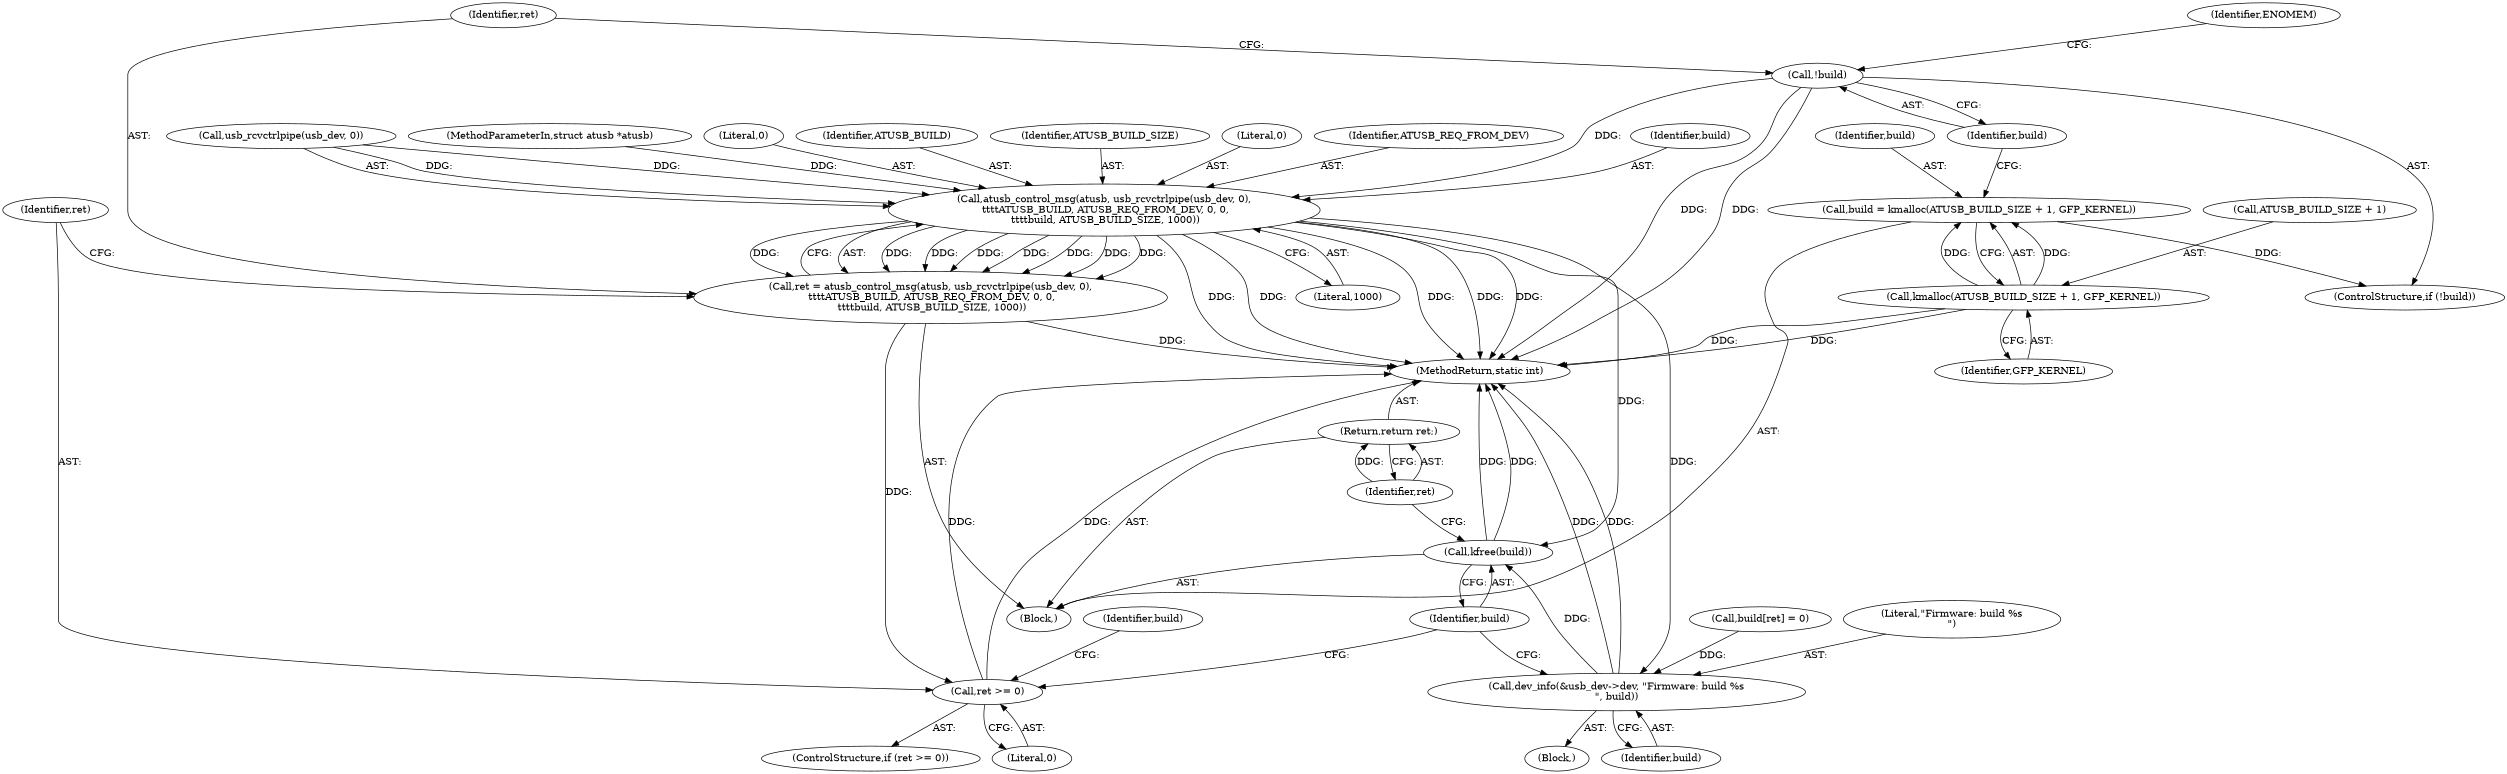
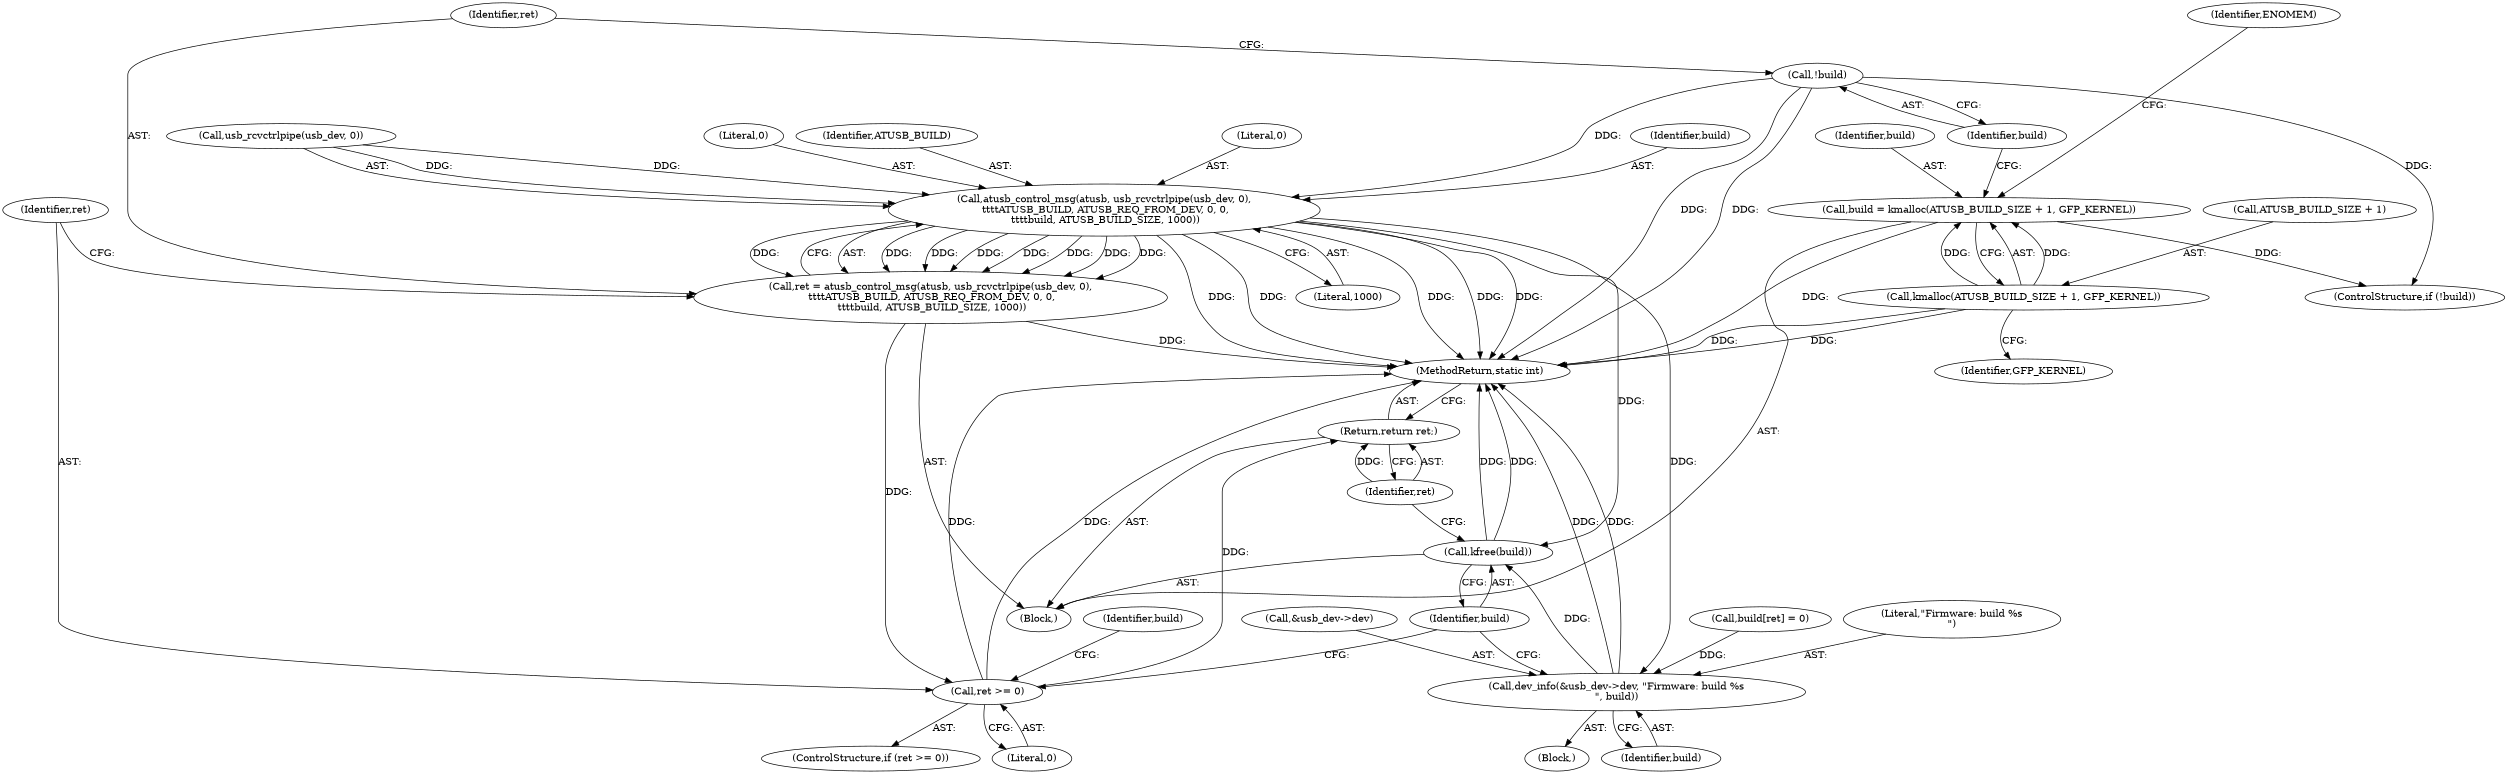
edge "(Identifier,ENOMEM)" -> "(Call,!build)": now "(Identifier,ENOMEM)" -> "(Call,build = kmalloc(ATUSB_BUILD_SIZE + 1, GFP_KERNEL))"
node "(MethodParameterIn,struct atusb *atusb)": removed
node "(Identifier,ATUSB_BUILD_SIZE)": removed
node "(Identifier,ATUSB_REQ_FROM_DEV)": removed
edge "(Call,!build)" -> "(ControlStructure,if (!build))": label "AST: " -> "DDG: "
edge "(Call,build = kmalloc(ATUSB_BUILD_SIZE + 1, GFP_KERNEL))" -> "(MethodReturn,static int)": added, label "DDG:"
edge "(Identifier,GFP_KERNEL)" -> "(Call,kmalloc(ATUSB_BUILD_SIZE + 1, GFP_KERNEL))": removed, label "AST:"
edge "(MethodReturn,static int)" -> "(Return,return ret;)": added, label "CFG:"
edge "(Call,ret >= 0)" -> "(Return,return ret;)": added, label "DDG:"
node "(Call,&usb_dev->dev)": added
